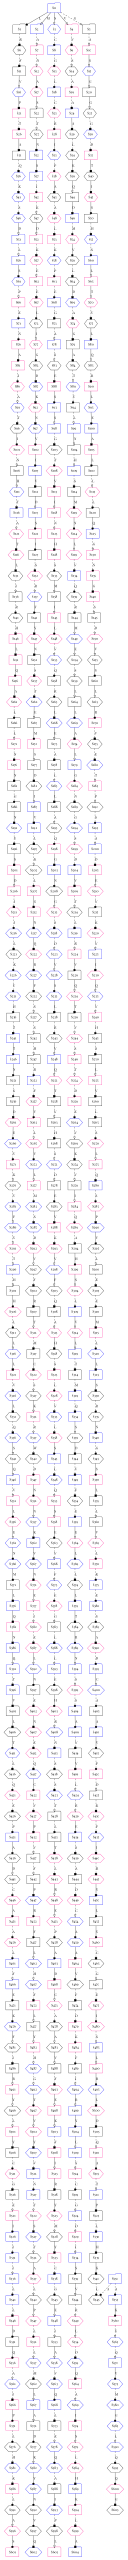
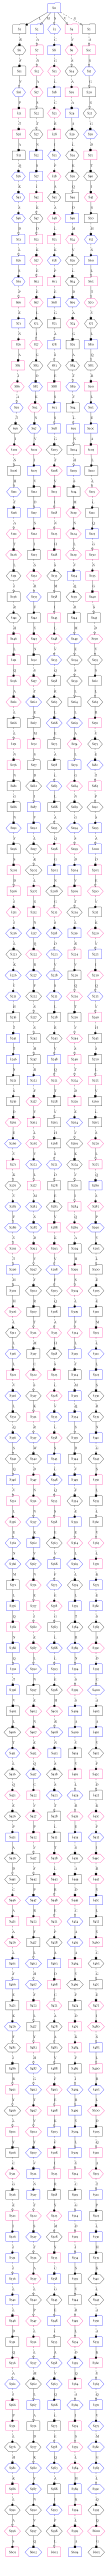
node "S102": shape folder -> hexagon
edge "S550" -> "S545": reversed
